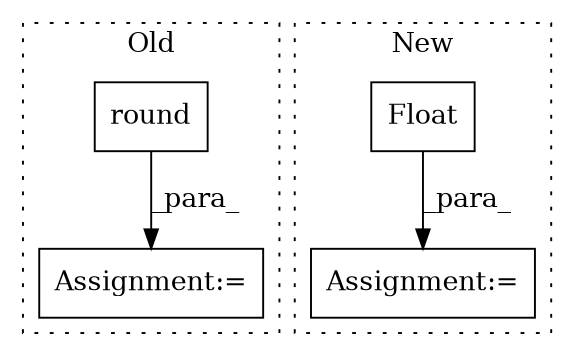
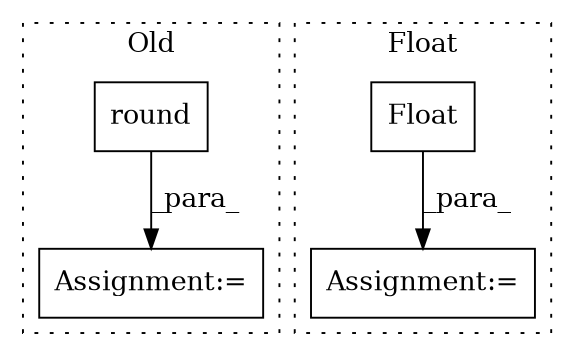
cluster "New": label "New" -> "Float"
